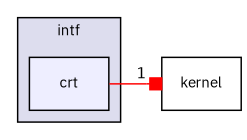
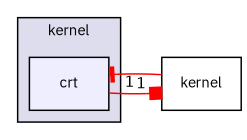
cluster "intf": label "intf" -> "kernel"
edge "kernel" -> "crt": added
